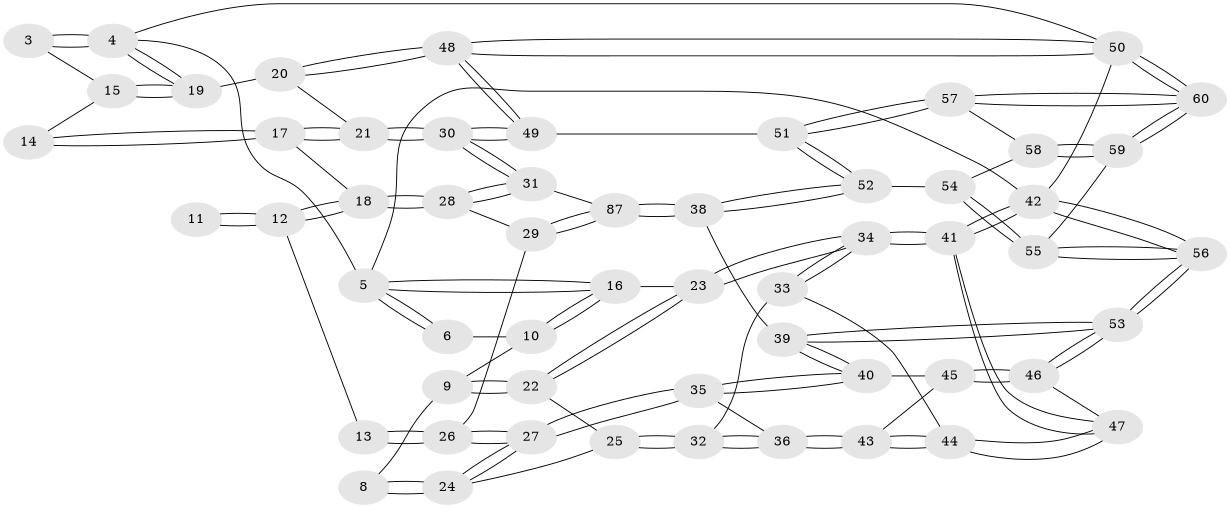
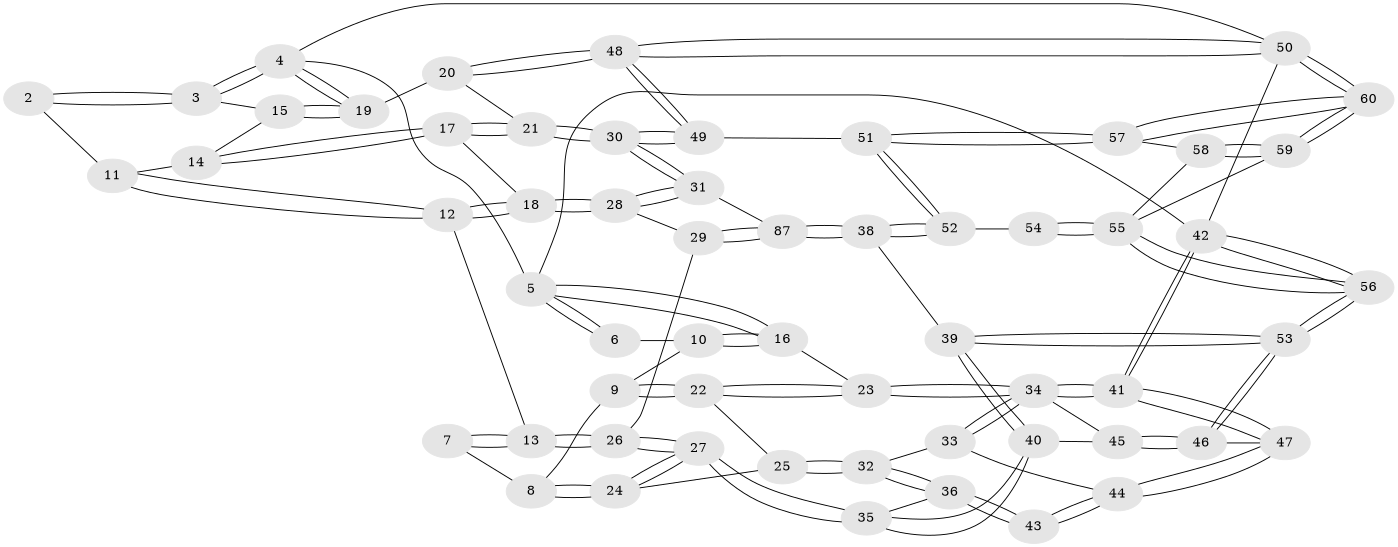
node "2": added
edge "58" -- "54": now "58" -- "55"
edge "14" -- "11": added
edge "45" -- "43": now "45" -- "34"
node "7": added
